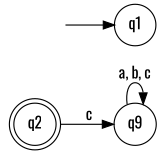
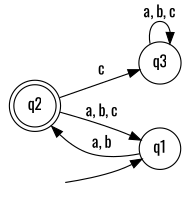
edge "q2" -> "q1": added, label "a, b, c"
node "q9": label "q9" -> "q3"
edge "q1" -> "q2": added, label "a, b"
